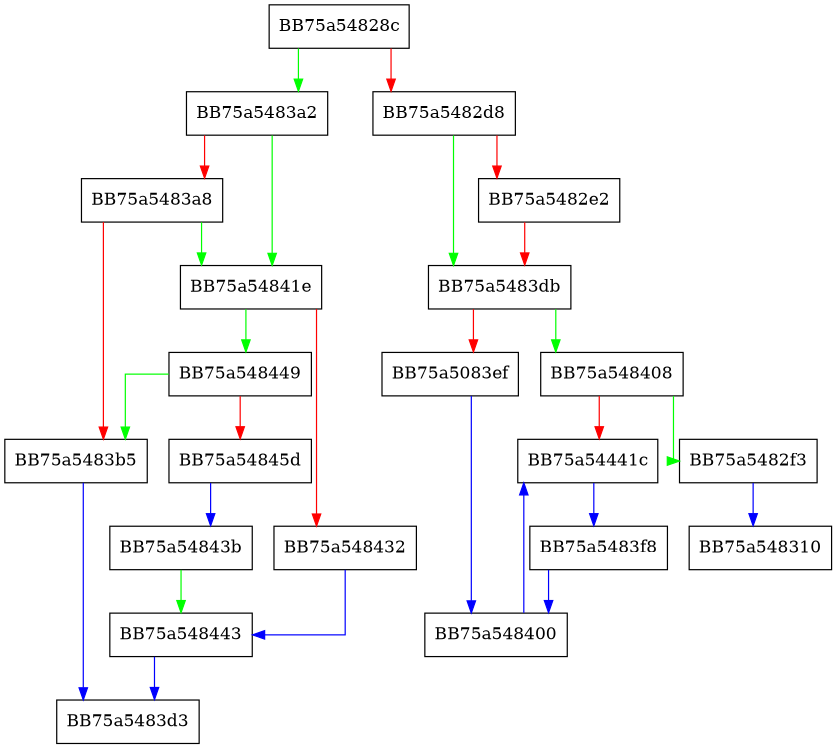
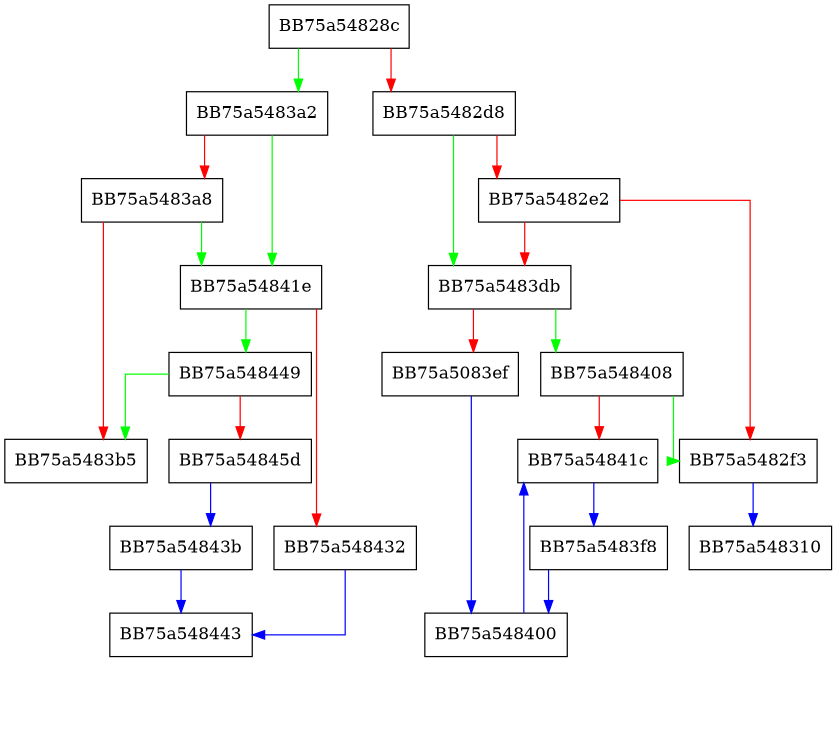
edge "BB75a5482e2" -> "BB75a5482f3": added
node "BB75a54441c": label "BB75a54441c" -> "BB75a54841c"
edge "BB75a54843b" -> "BB75a548443": color green -> blue
node "BB75a5483d3": removed
